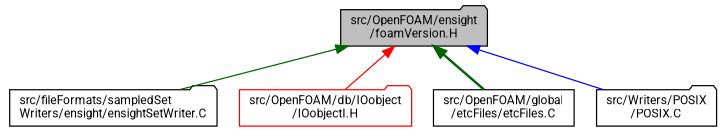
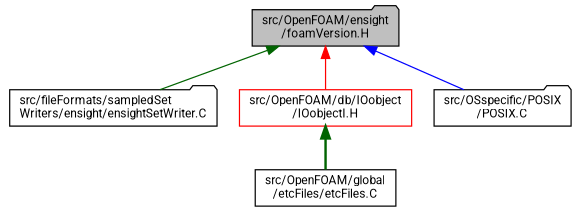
edge "src/OpenFOAM/global /etcFiles/etcFiles.C" -> "src/OpenFOAM/ensight /foamVersion.H": now "src/OpenFOAM/global /etcFiles/etcFiles.C" -> "src/OpenFOAM/db/IOobject /IOobjectI.H"
node "src/OpenFOAM/db/IOobject /IOobjectI.H": shape folder -> box
node "src/Writers/POSIX /POSIX.C": label "src/Writers/POSIX /POSIX.C" -> "src/OSspecific/POSIX /POSIX.C"
